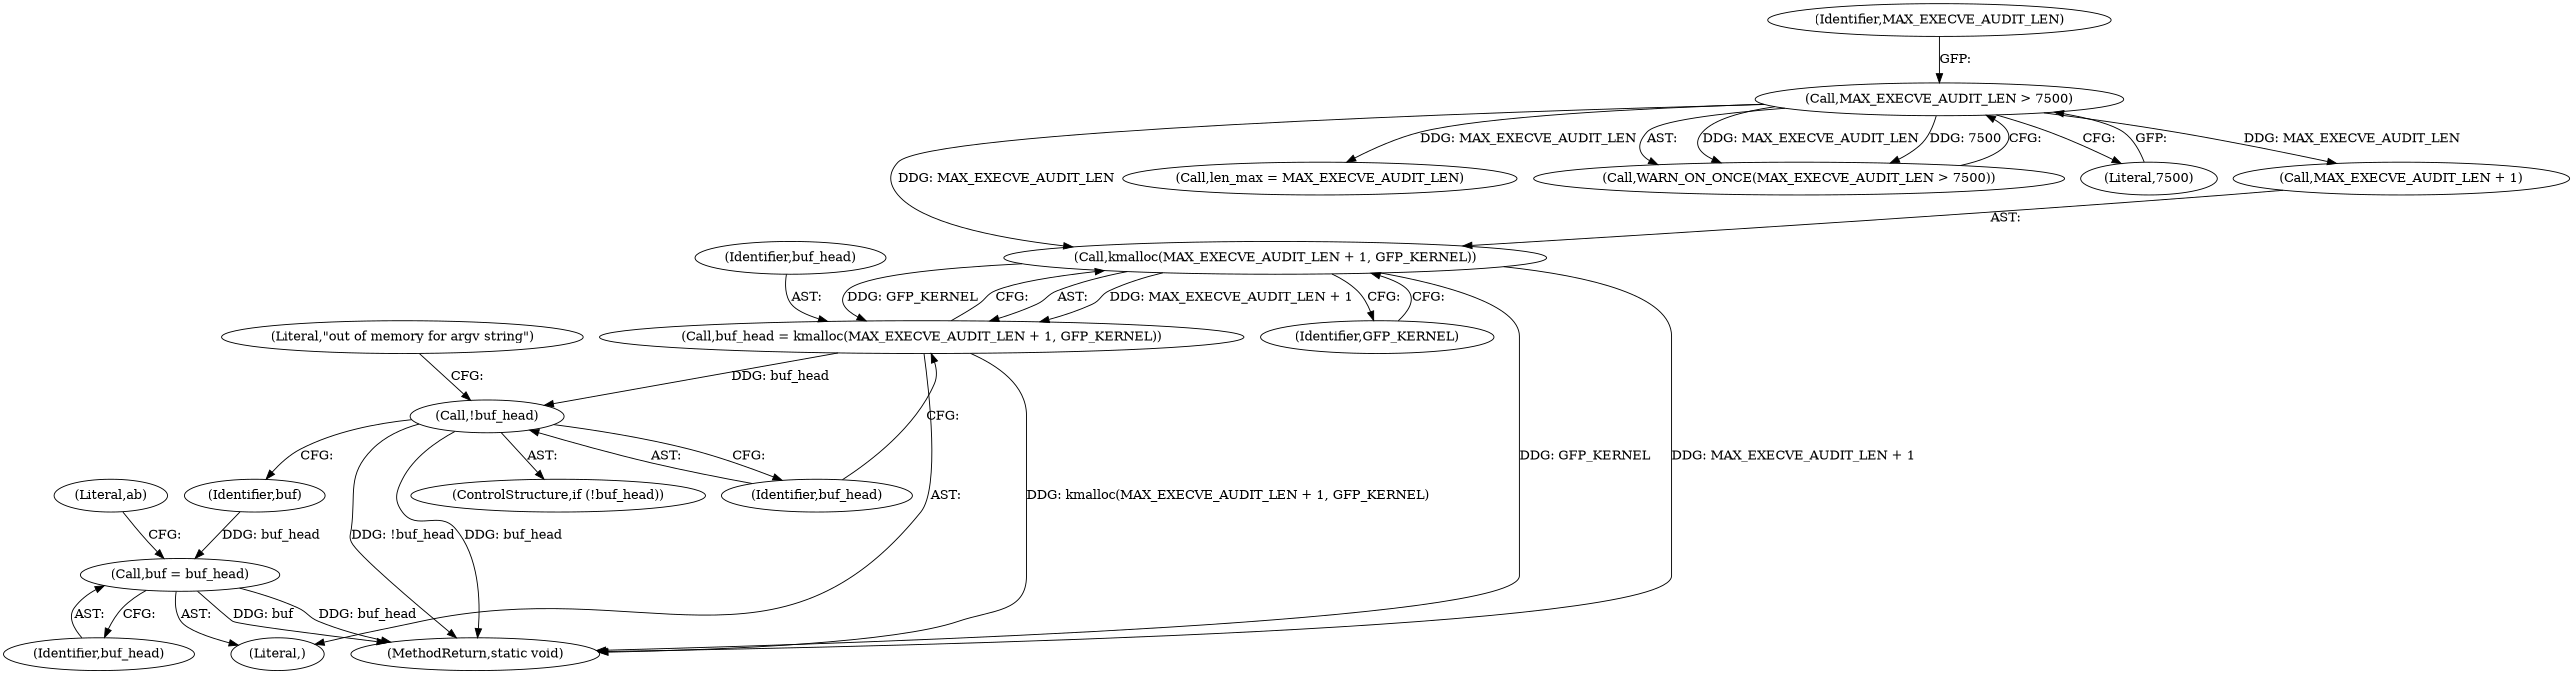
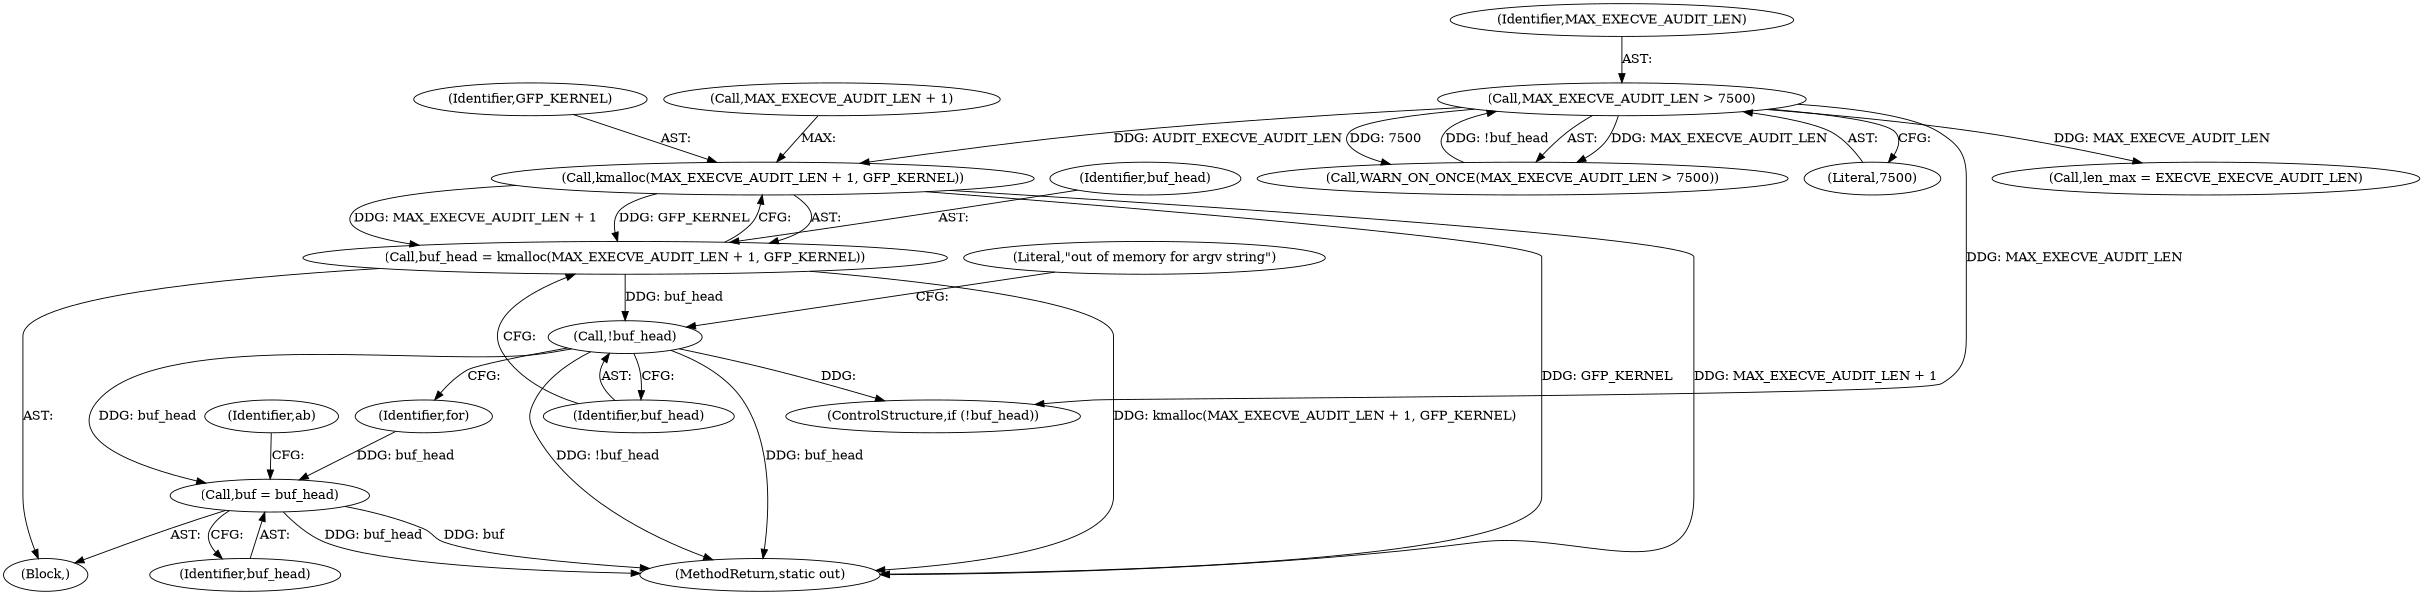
edge "(Identifier,MAX_EXECVE_AUDIT_LEN)" -> "(Call,MAX_EXECVE_AUDIT_LEN > 7500)": label "GFP: " -> "AST: "
edge "(Call,MAX_EXECVE_AUDIT_LEN > 7500)" -> "(Call,MAX_EXECVE_AUDIT_LEN + 1)": now "(Call,MAX_EXECVE_AUDIT_LEN > 7500)" -> "(ControlStructure,if (!buf_head))"
edge "(Call,WARN_ON_ONCE(MAX_EXECVE_AUDIT_LEN > 7500))" -> "(Call,MAX_EXECVE_AUDIT_LEN > 7500)": label "CFG: " -> "DDG: !buf_head"
edge "(Literal,7500)" -> "(Call,MAX_EXECVE_AUDIT_LEN > 7500)": label "GFP: " -> "AST: "
edge "(Call,MAX_EXECVE_AUDIT_LEN > 7500)" -> "(Call,kmalloc(MAX_EXECVE_AUDIT_LEN + 1, GFP_KERNEL))": label "DDG: MAX_EXECVE_AUDIT_LEN" -> "DDG: AUDIT_EXECVE_AUDIT_LEN"
node "(Call,len_max = MAX_EXECVE_AUDIT_LEN)": label "(Call,len_max = MAX_EXECVE_AUDIT_LEN)" -> "(Call,len_max = EXECVE_EXECVE_AUDIT_LEN)"
edge "(Call,MAX_EXECVE_AUDIT_LEN + 1)" -> "(Call,kmalloc(MAX_EXECVE_AUDIT_LEN + 1, GFP_KERNEL))": label "AST: " -> "MAX: "
edge "(Call,kmalloc(MAX_EXECVE_AUDIT_LEN + 1, GFP_KERNEL))" -> "(Identifier,GFP_KERNEL)": removed, label "CFG:"
edge "(Identifier,GFP_KERNEL)" -> "(Call,kmalloc(MAX_EXECVE_AUDIT_LEN + 1, GFP_KERNEL))": label "CFG: " -> "AST: "
edge "(Call,!buf_head)" -> "(Call,buf = buf_head)": added, label "DDG: buf_head"
edge "(Call,!buf_head)" -> "(ControlStructure,if (!buf_head))": label "AST: " -> "DDG: "
node "(Literal,ab)": label "(Literal,ab)" -> "(Identifier,ab)"
node "(Identifier,buf)": label "(Identifier,buf)" -> "(Identifier,for)"
node "(Literal,)": label "(Literal,)" -> "(Block,)"
node "(MethodReturn,static void)": label "(MethodReturn,static void)" -> "(MethodReturn,static out)"
